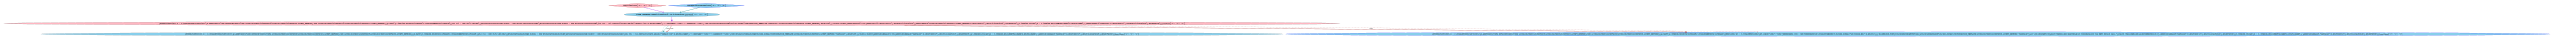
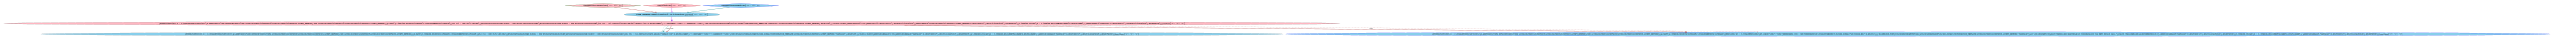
node "testRestInterfaceFailure['1', '0', '0']": added
